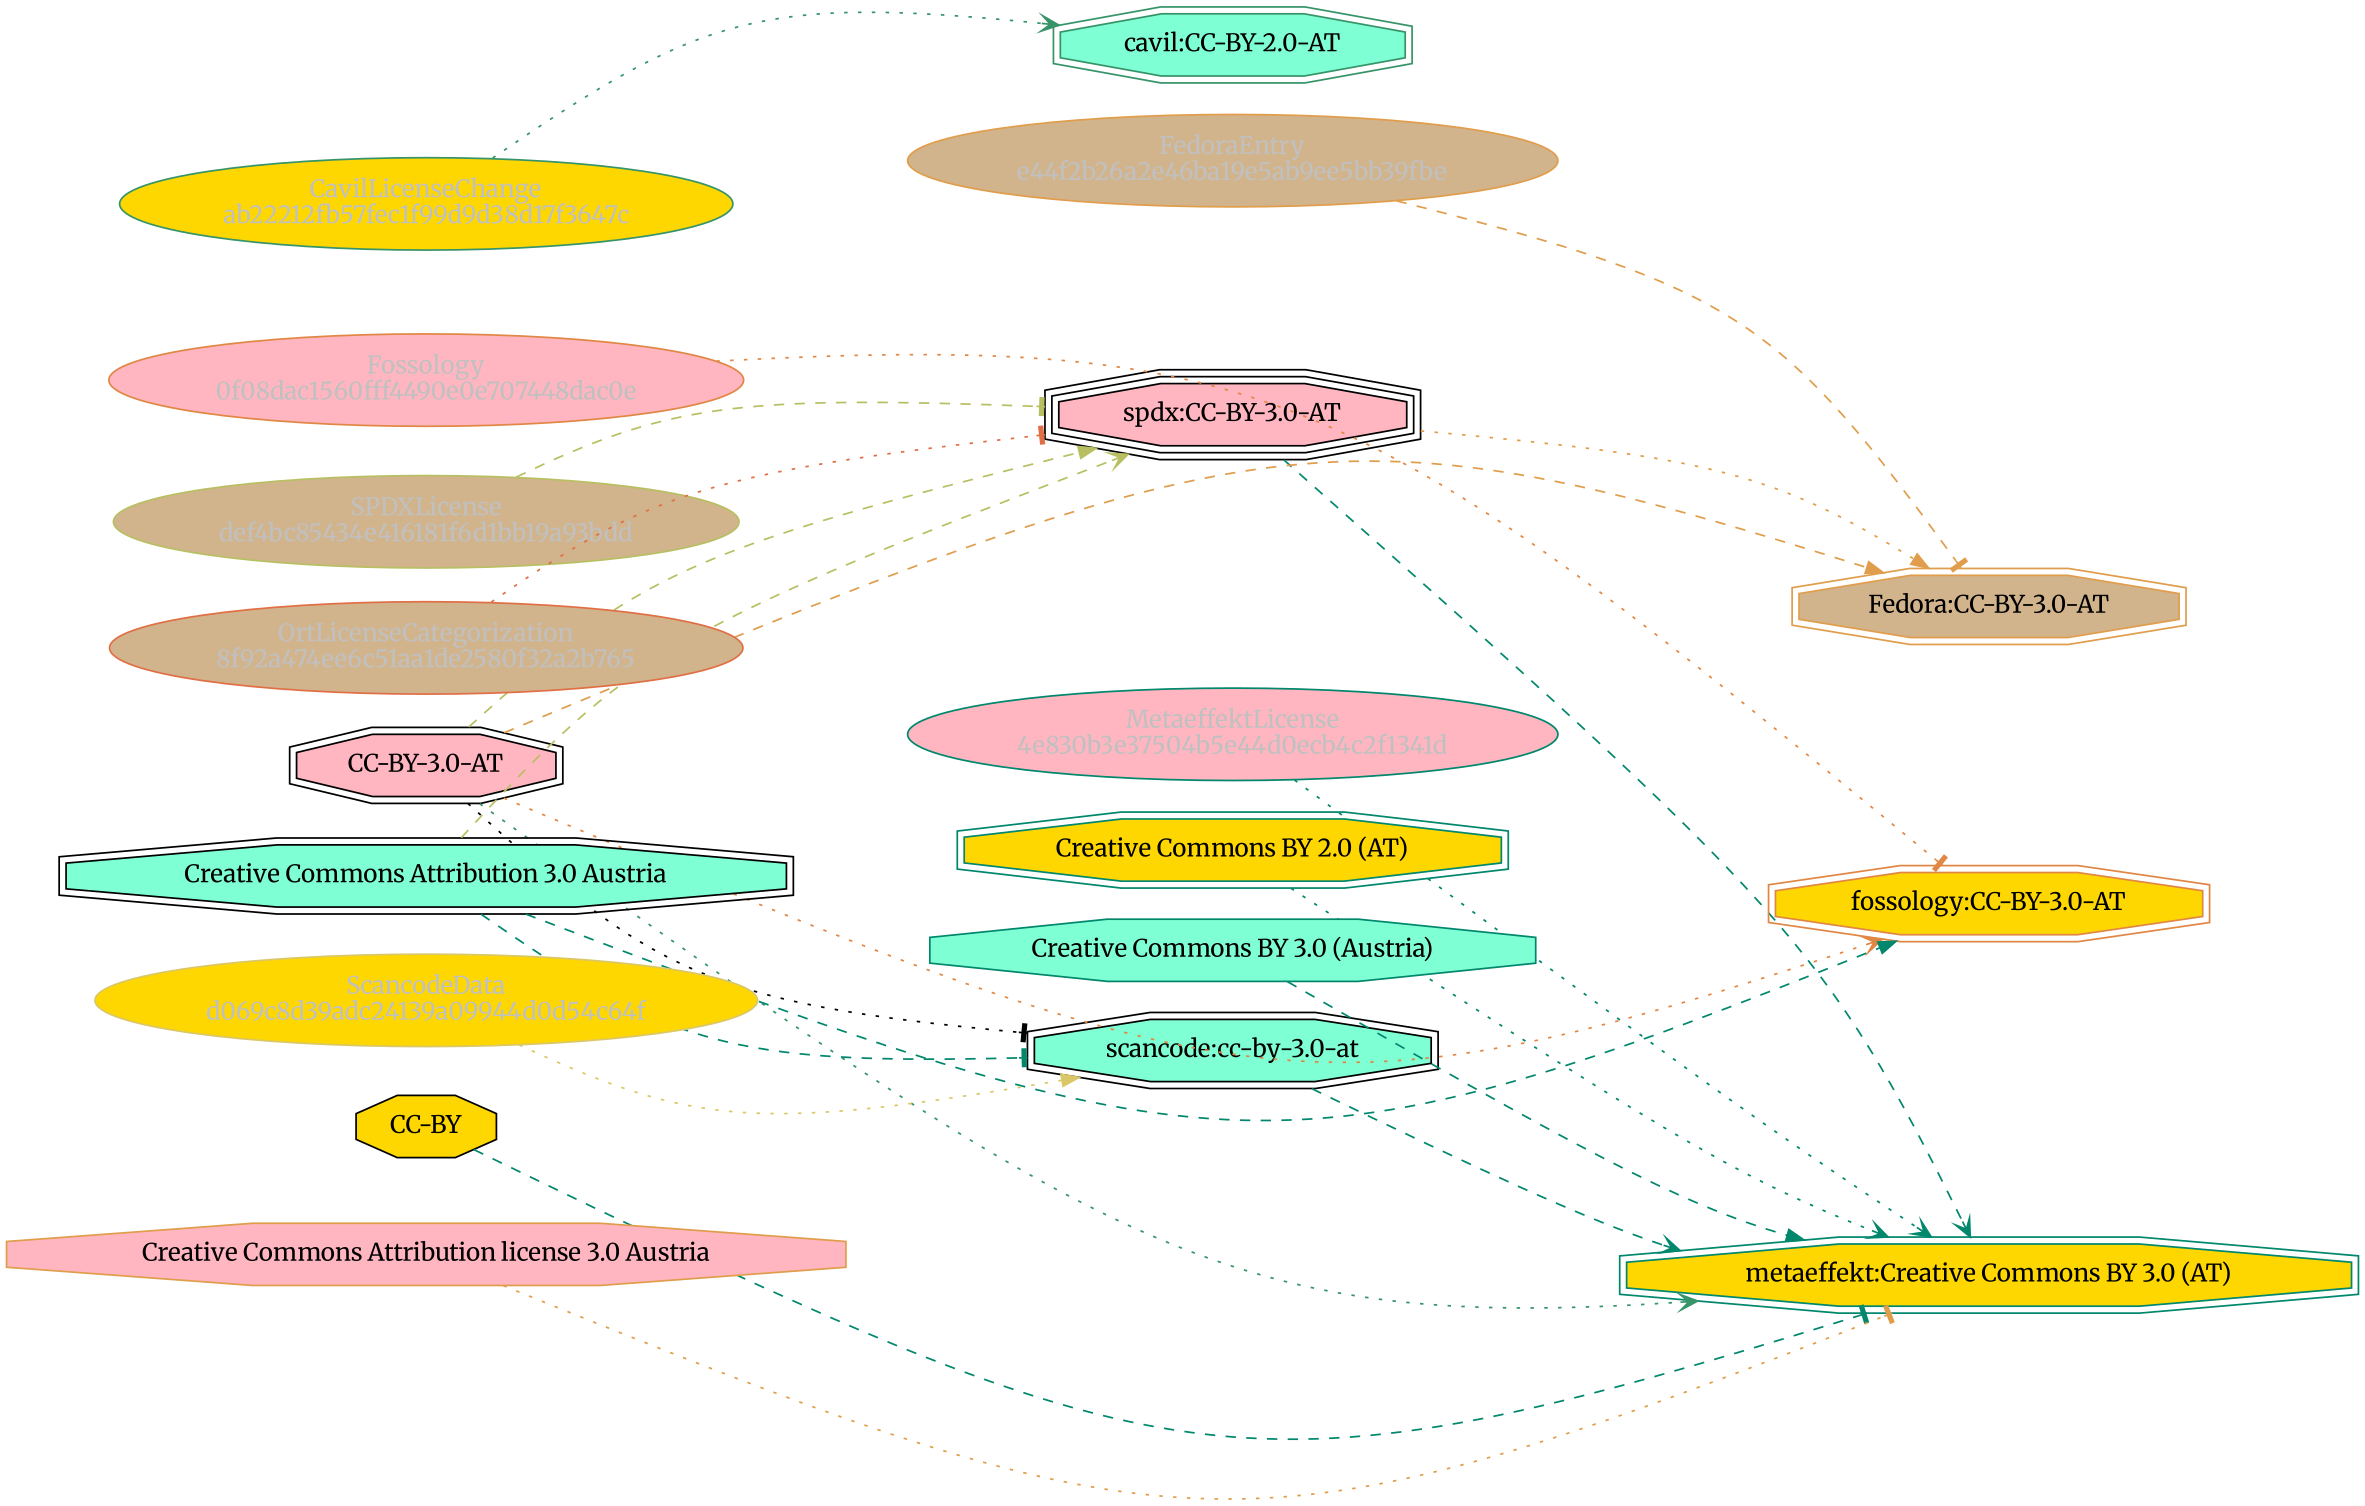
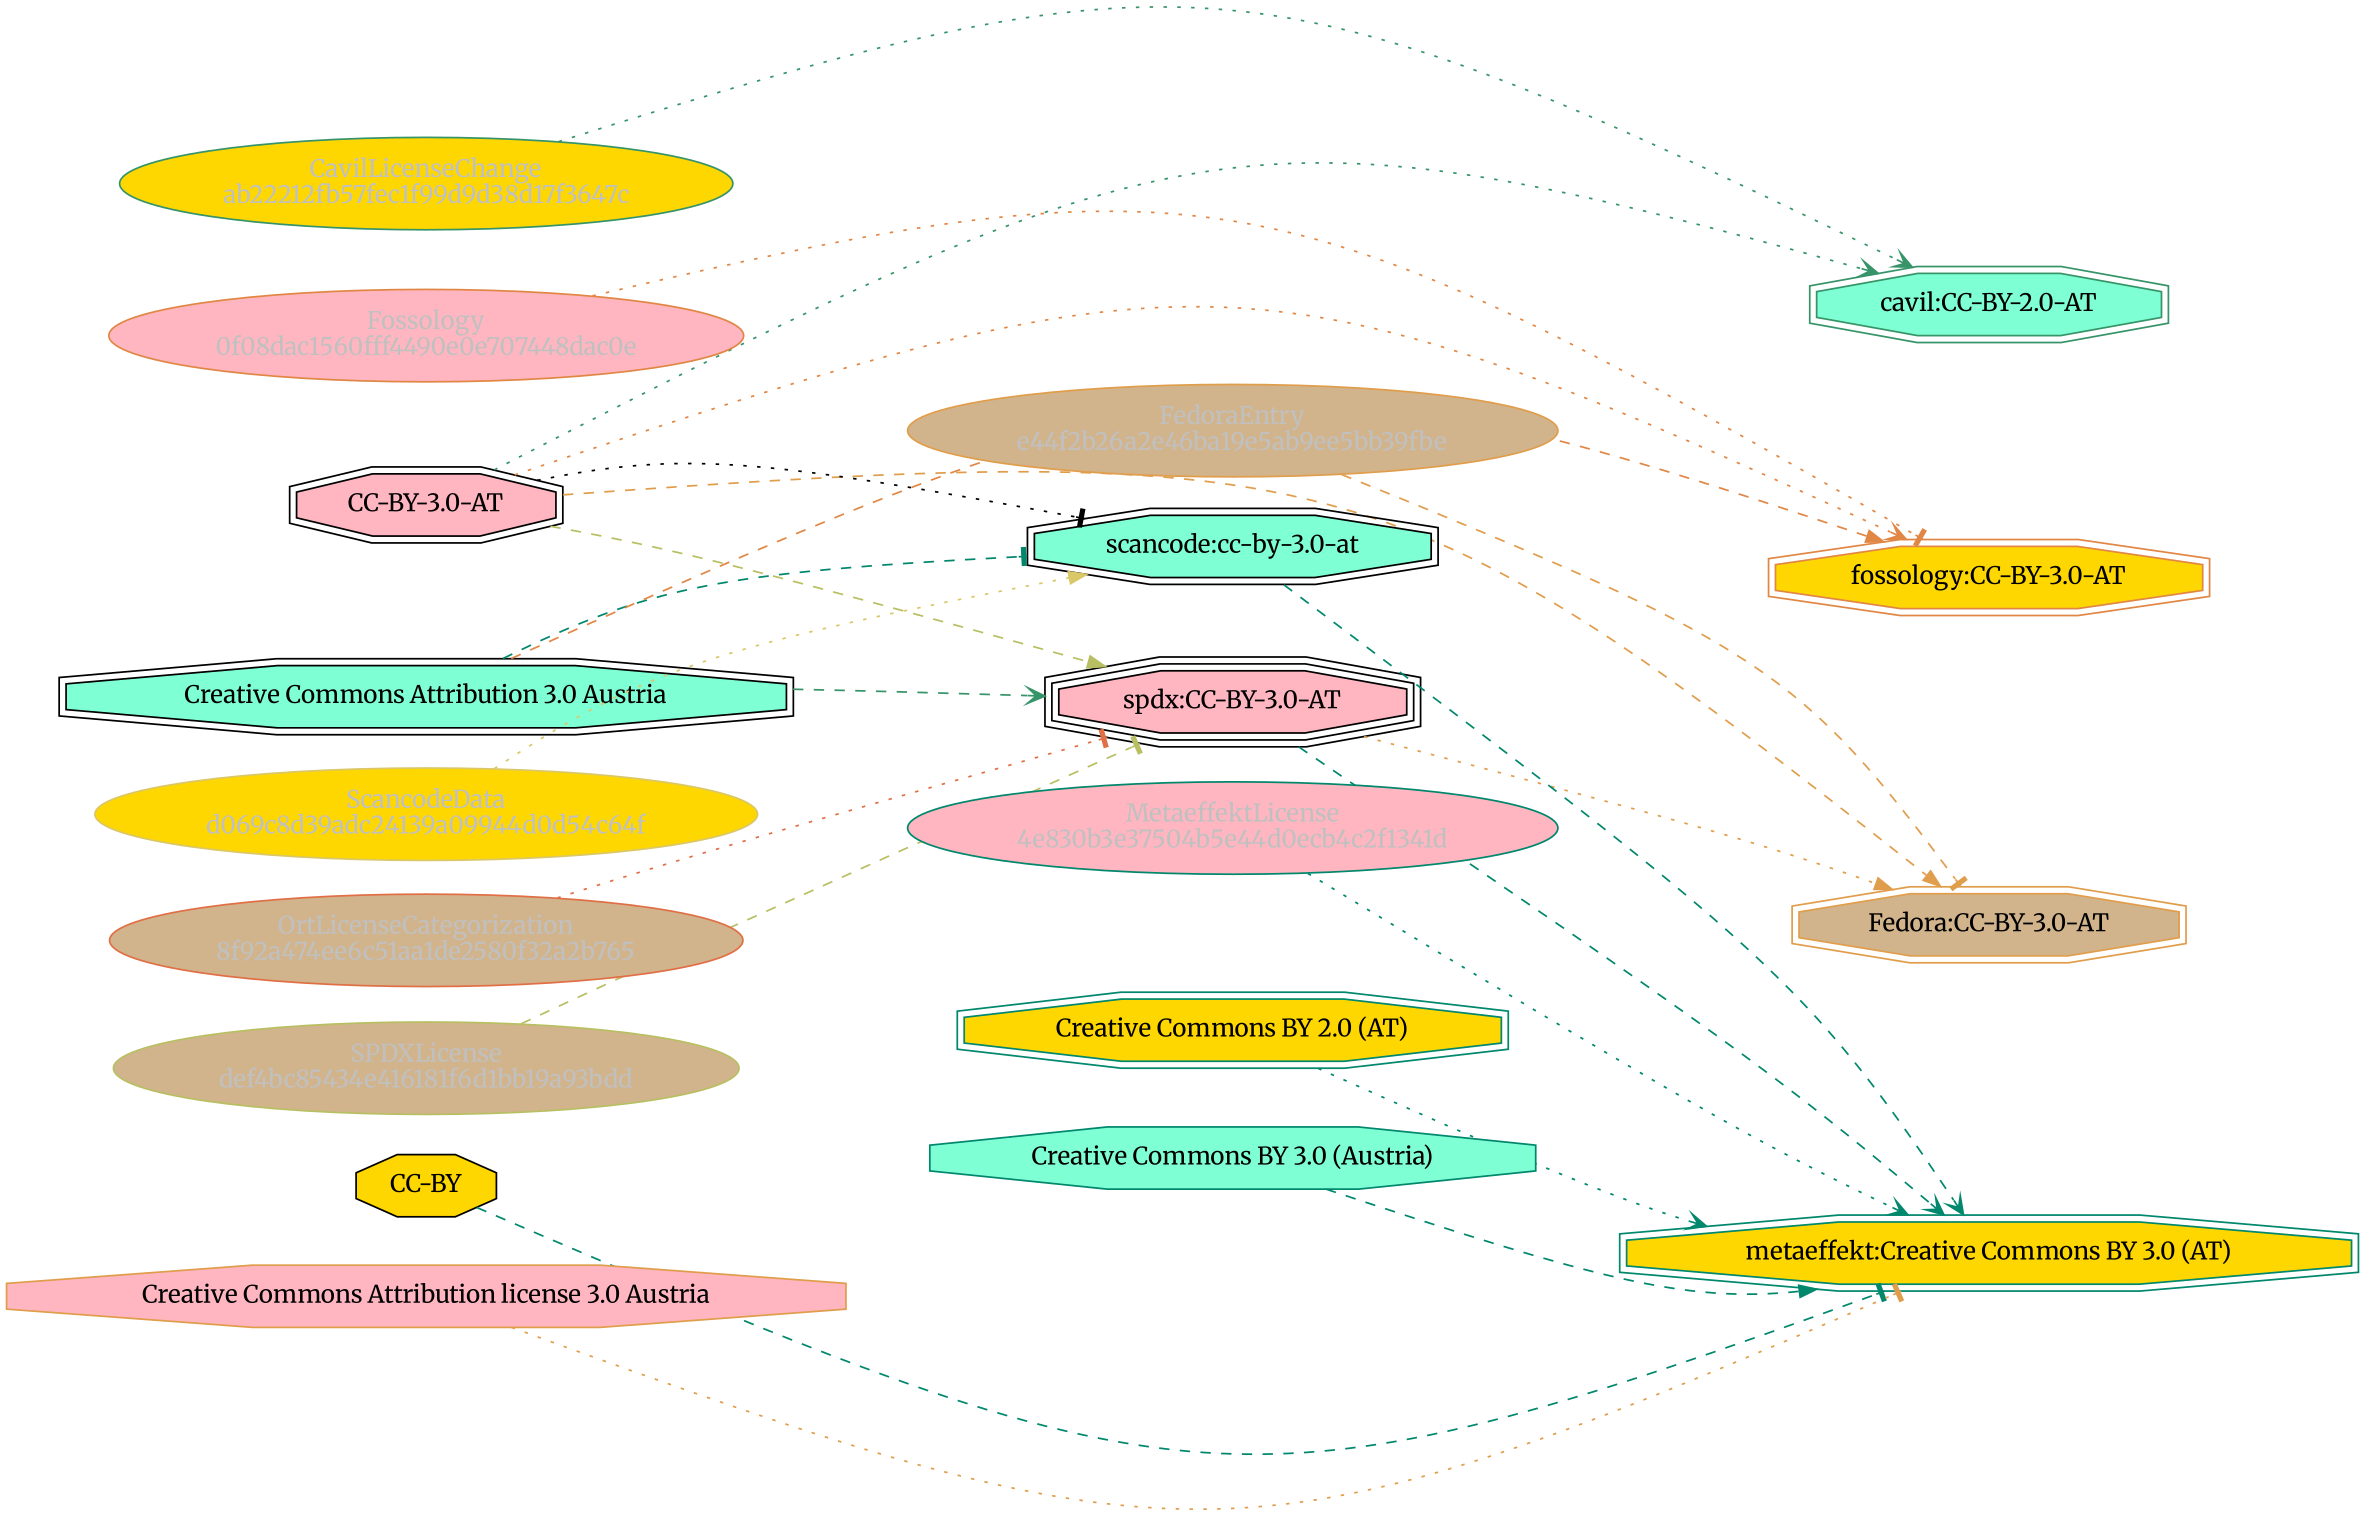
edge "Creative Commons Attribution 3.0 Austria" -> "spdx:CC-BY-3.0-AT": color #b8bf62 -> #379469
edge "Creative Commons Attribution 3.0 Austria" -> "fossology:CC-BY-3.0-AT": color #00876c -> #e18745
edge "CC-BY-3.0-AT" -> "metaeffekt:Creative Commons BY 3.0 (AT)": now "CC-BY-3.0-AT" -> "cavil:CC-BY-2.0-AT"
